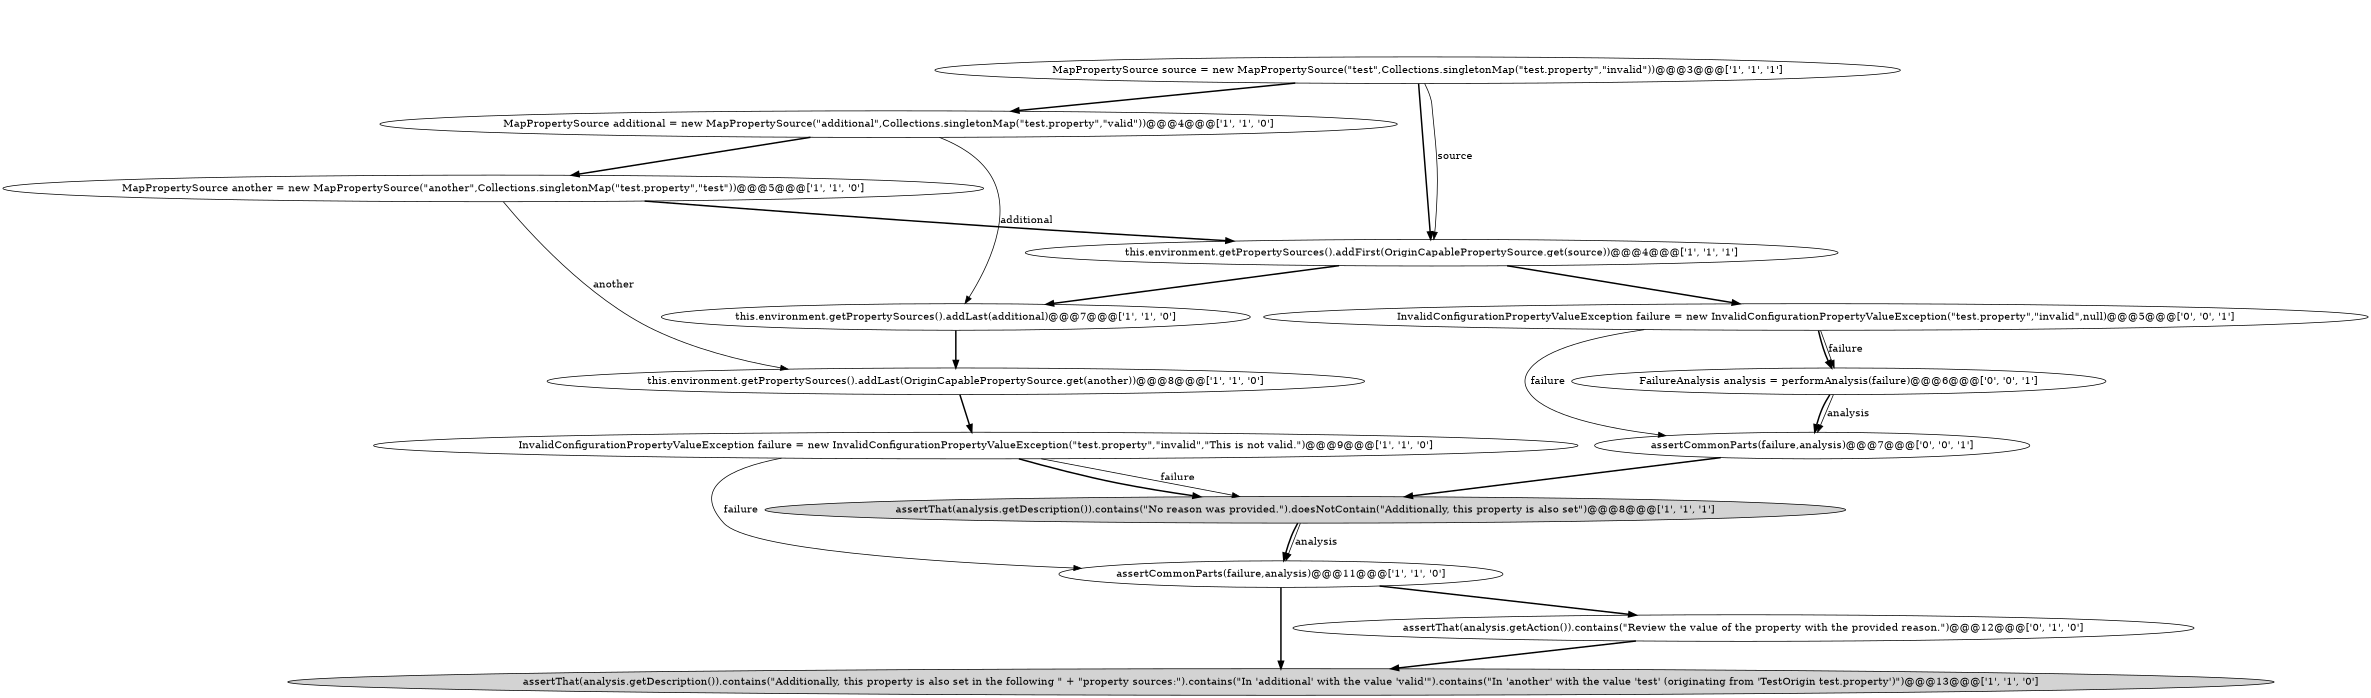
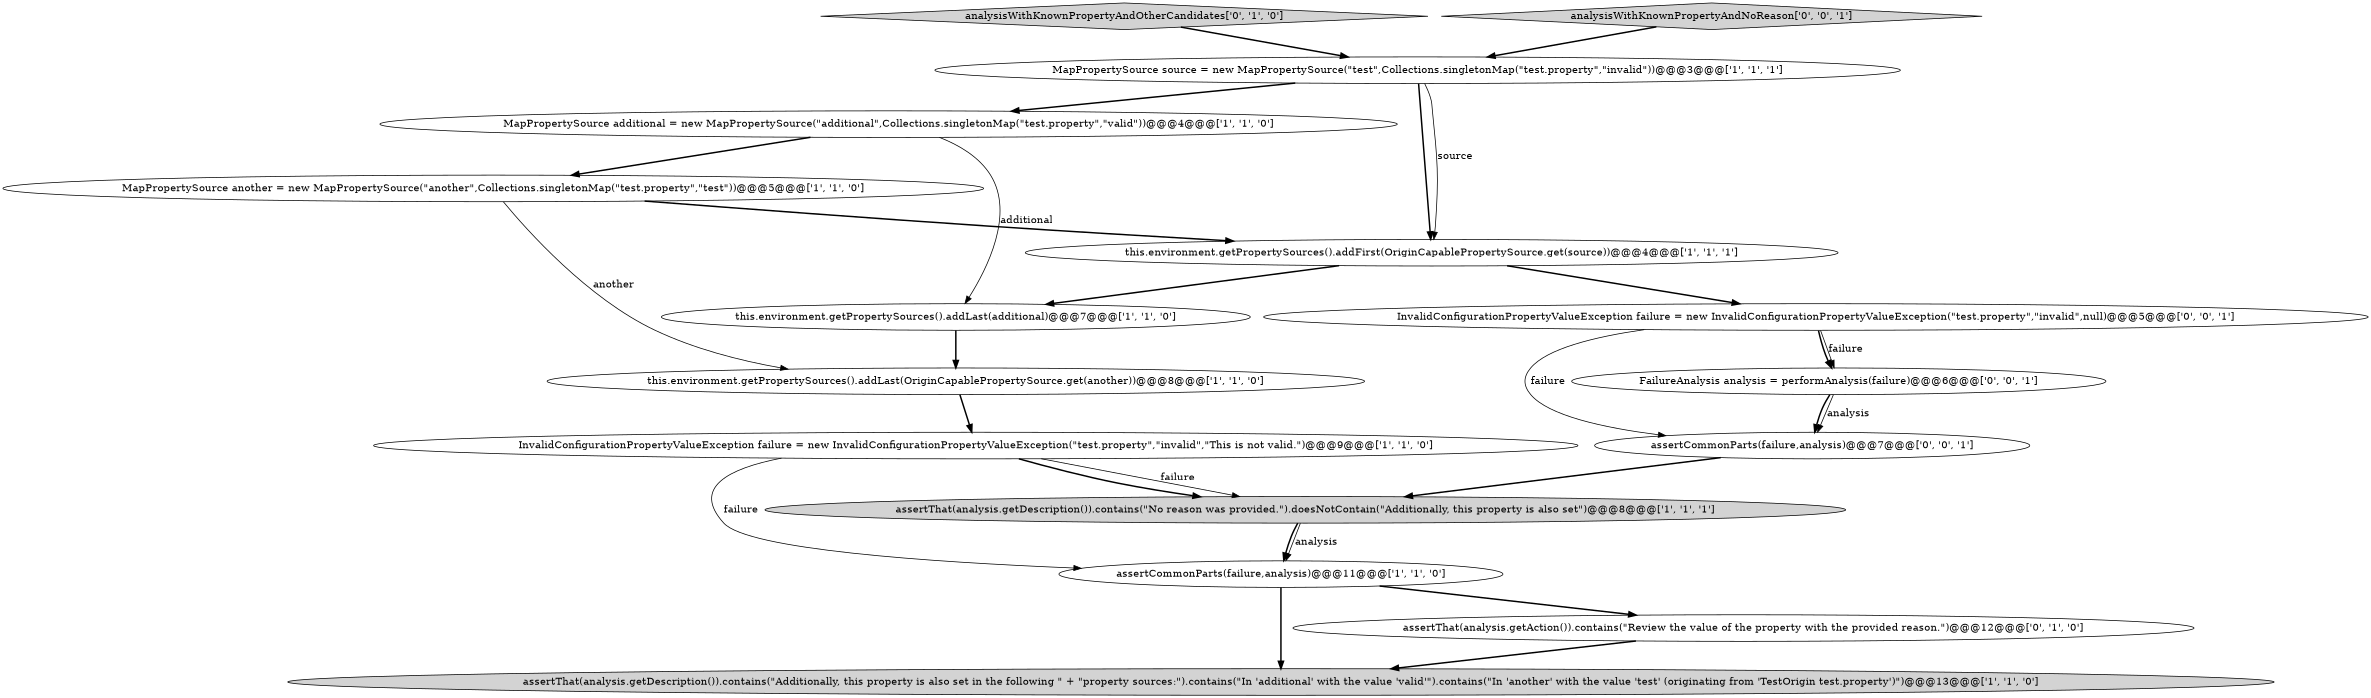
node "analysisWithKnownPropertyAndOtherCandidates['0', '1', '0']": added
node "analysisWithKnownPropertyAndNoReason['0', '0', '1']": added
